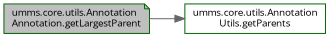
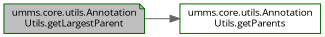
node "umms.core.utils.Annotation Annotation.getLargestParent": label "umms.core.utils.Annotation Annotation.getLargestParent" -> "umms.core.utils.Annotation Utils.getLargestParent"
